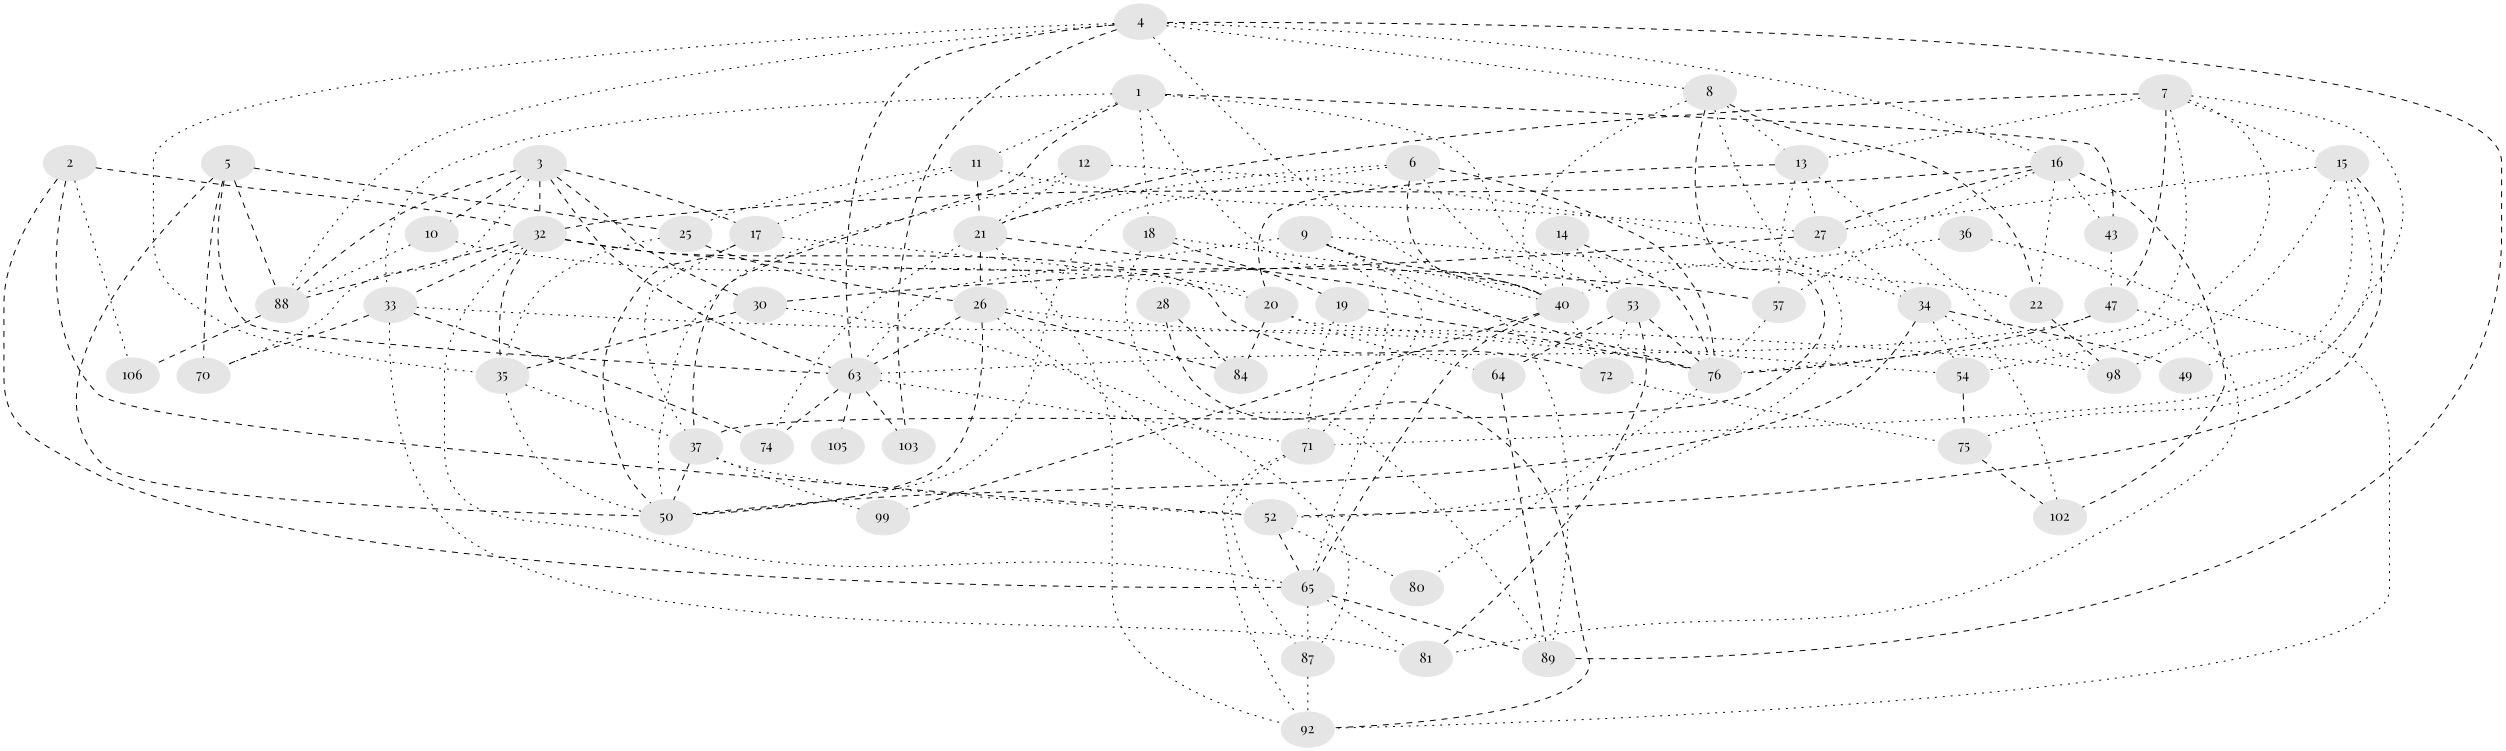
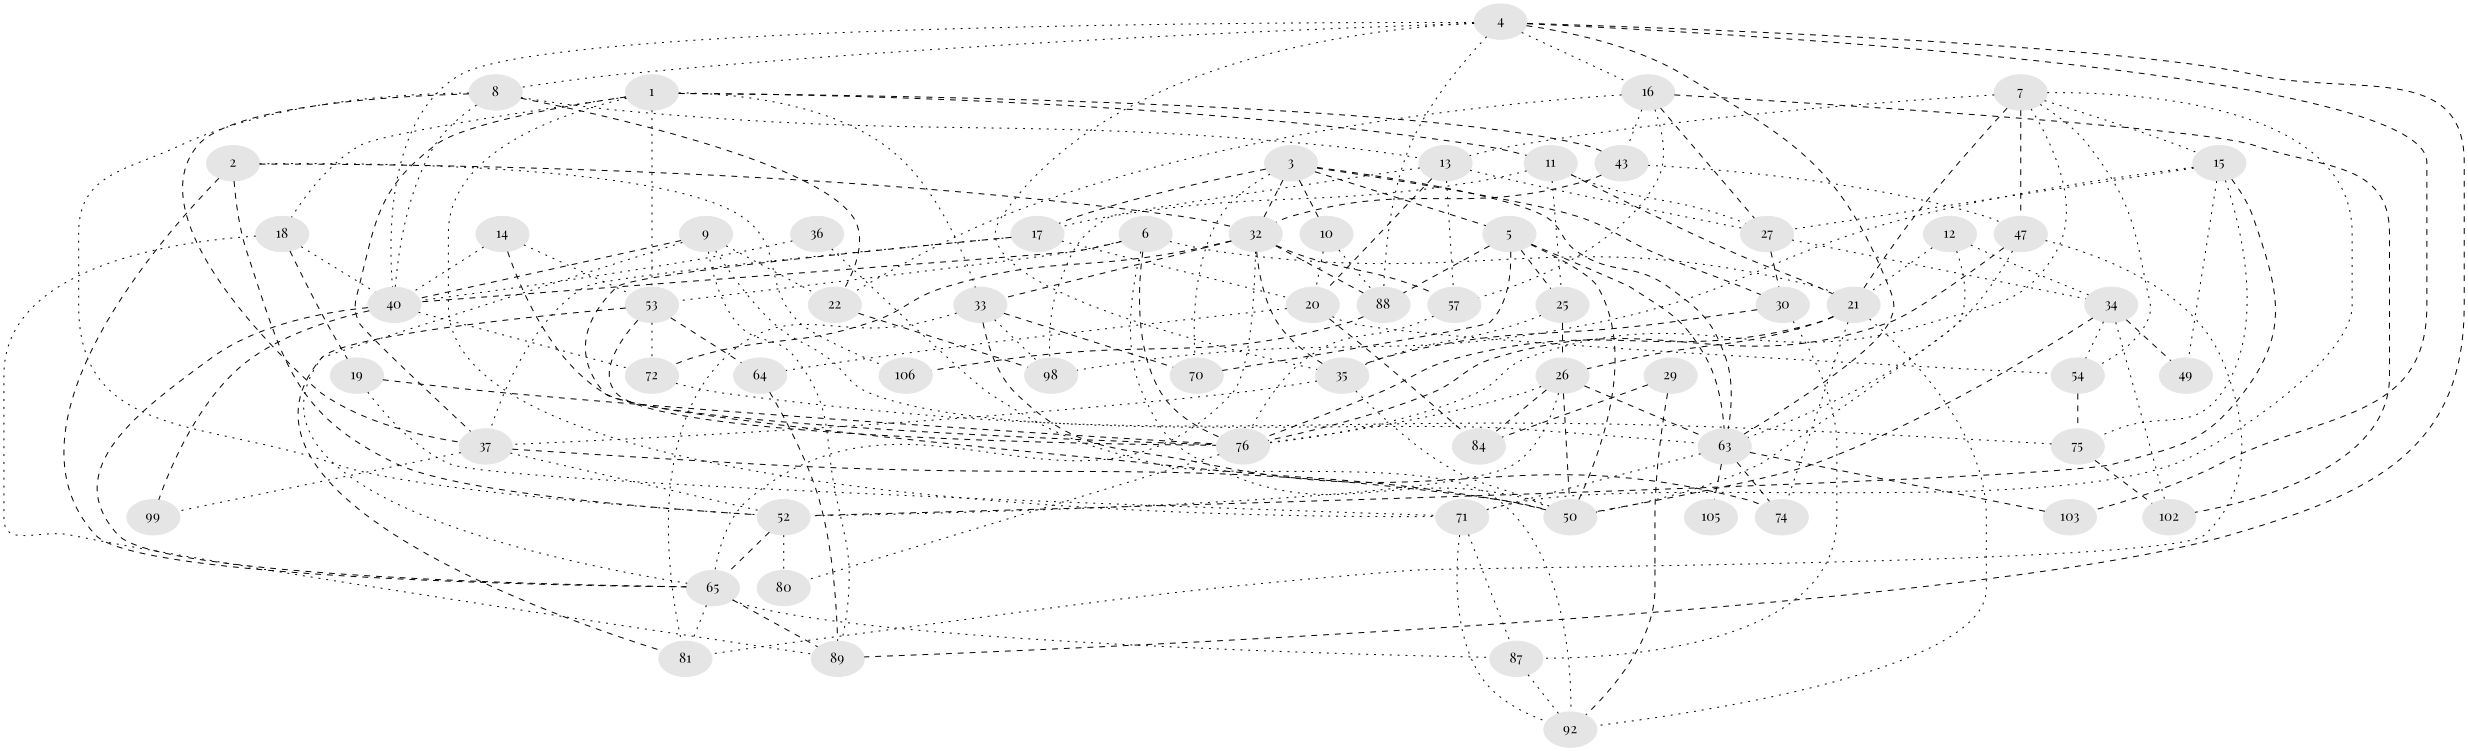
edge "1" -- "11": style dotted -> dashed
edge "16" -- "32": now "43" -- "32"
edge "3" -- "88": now "3" -- "5"
node "28": label "28" -> "29"
